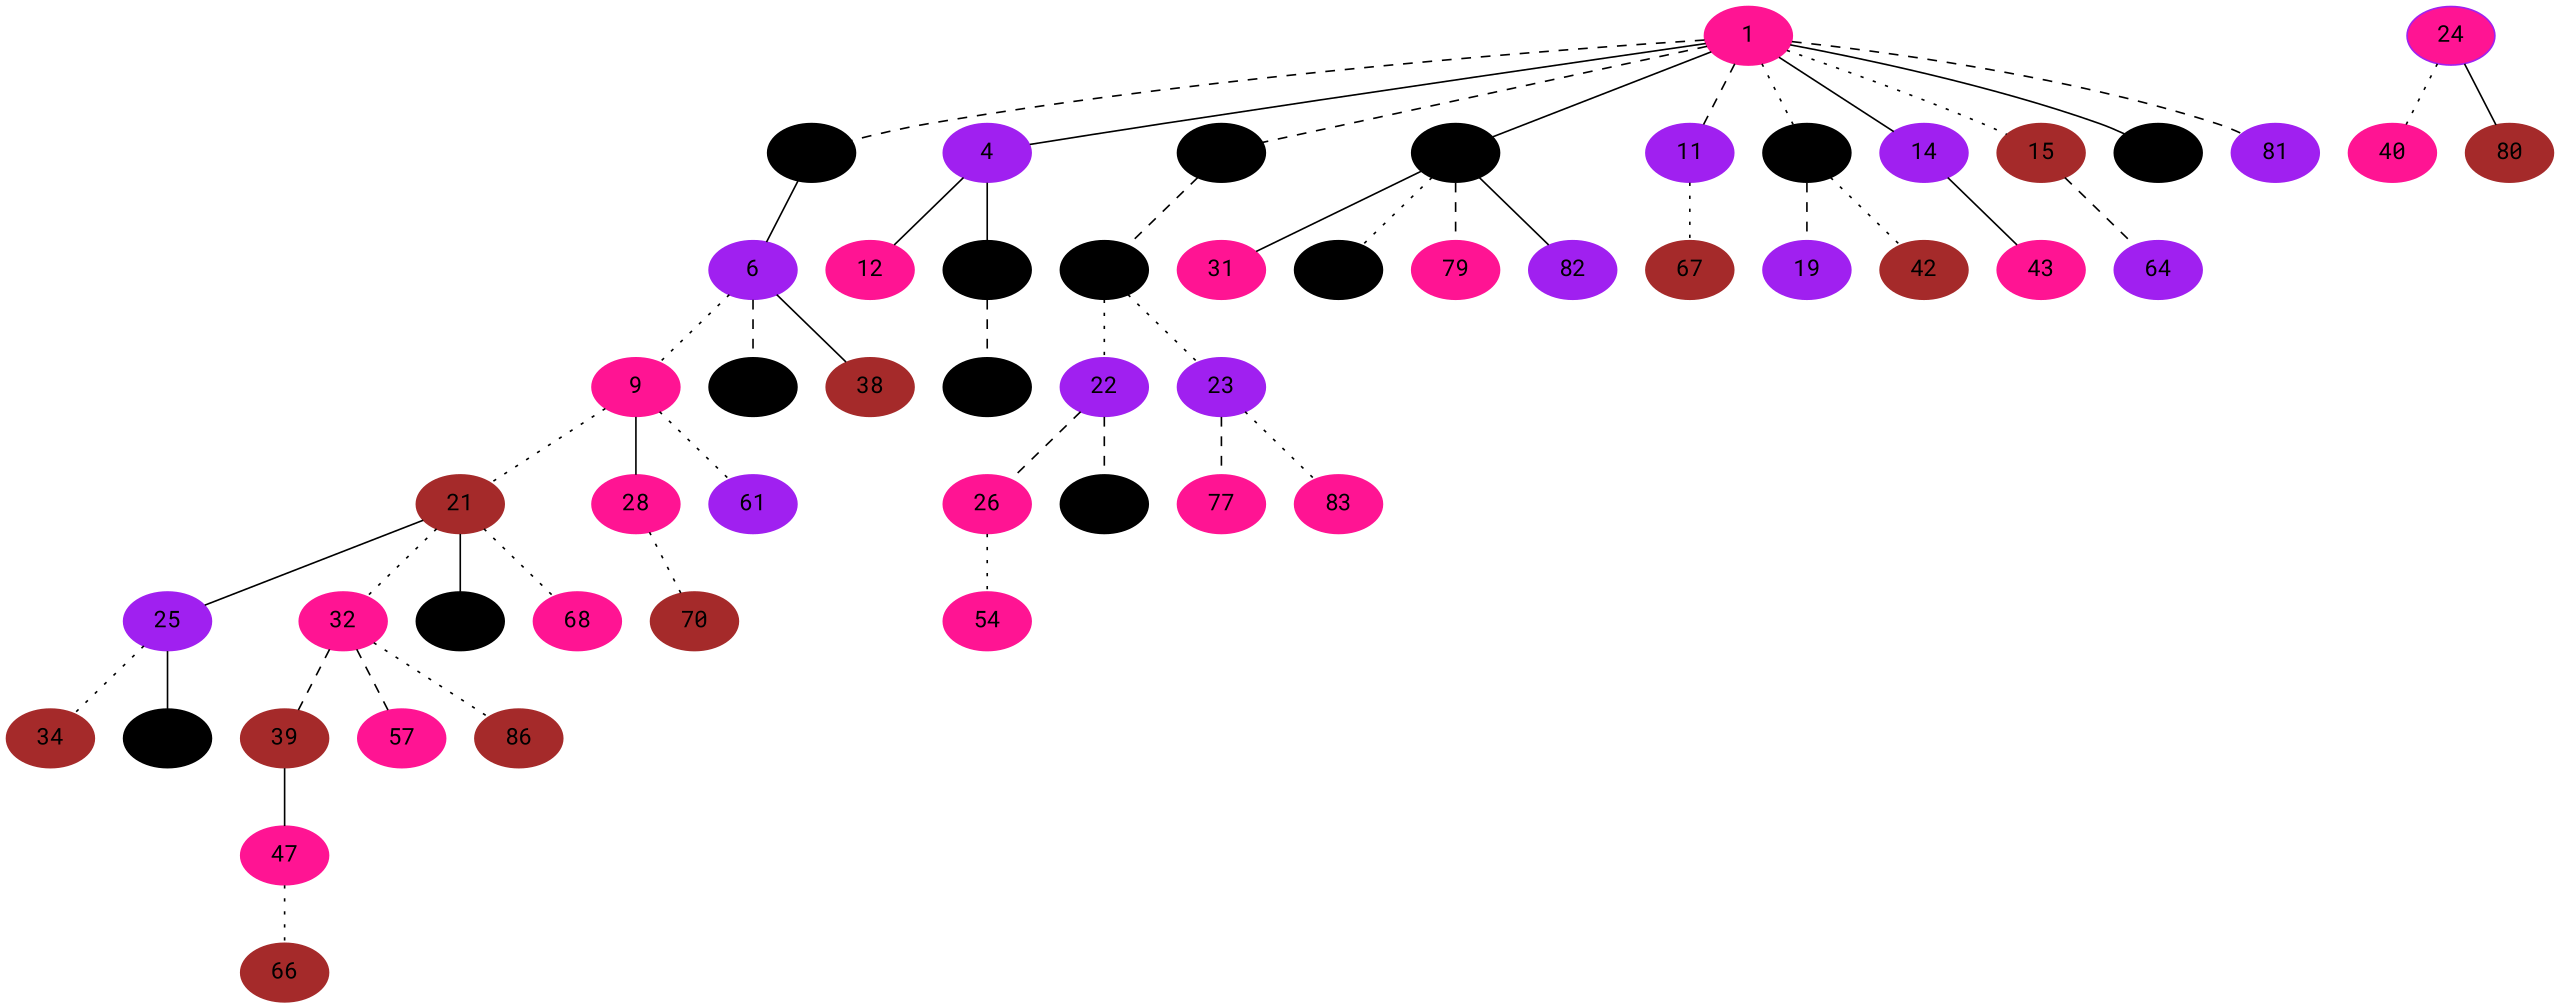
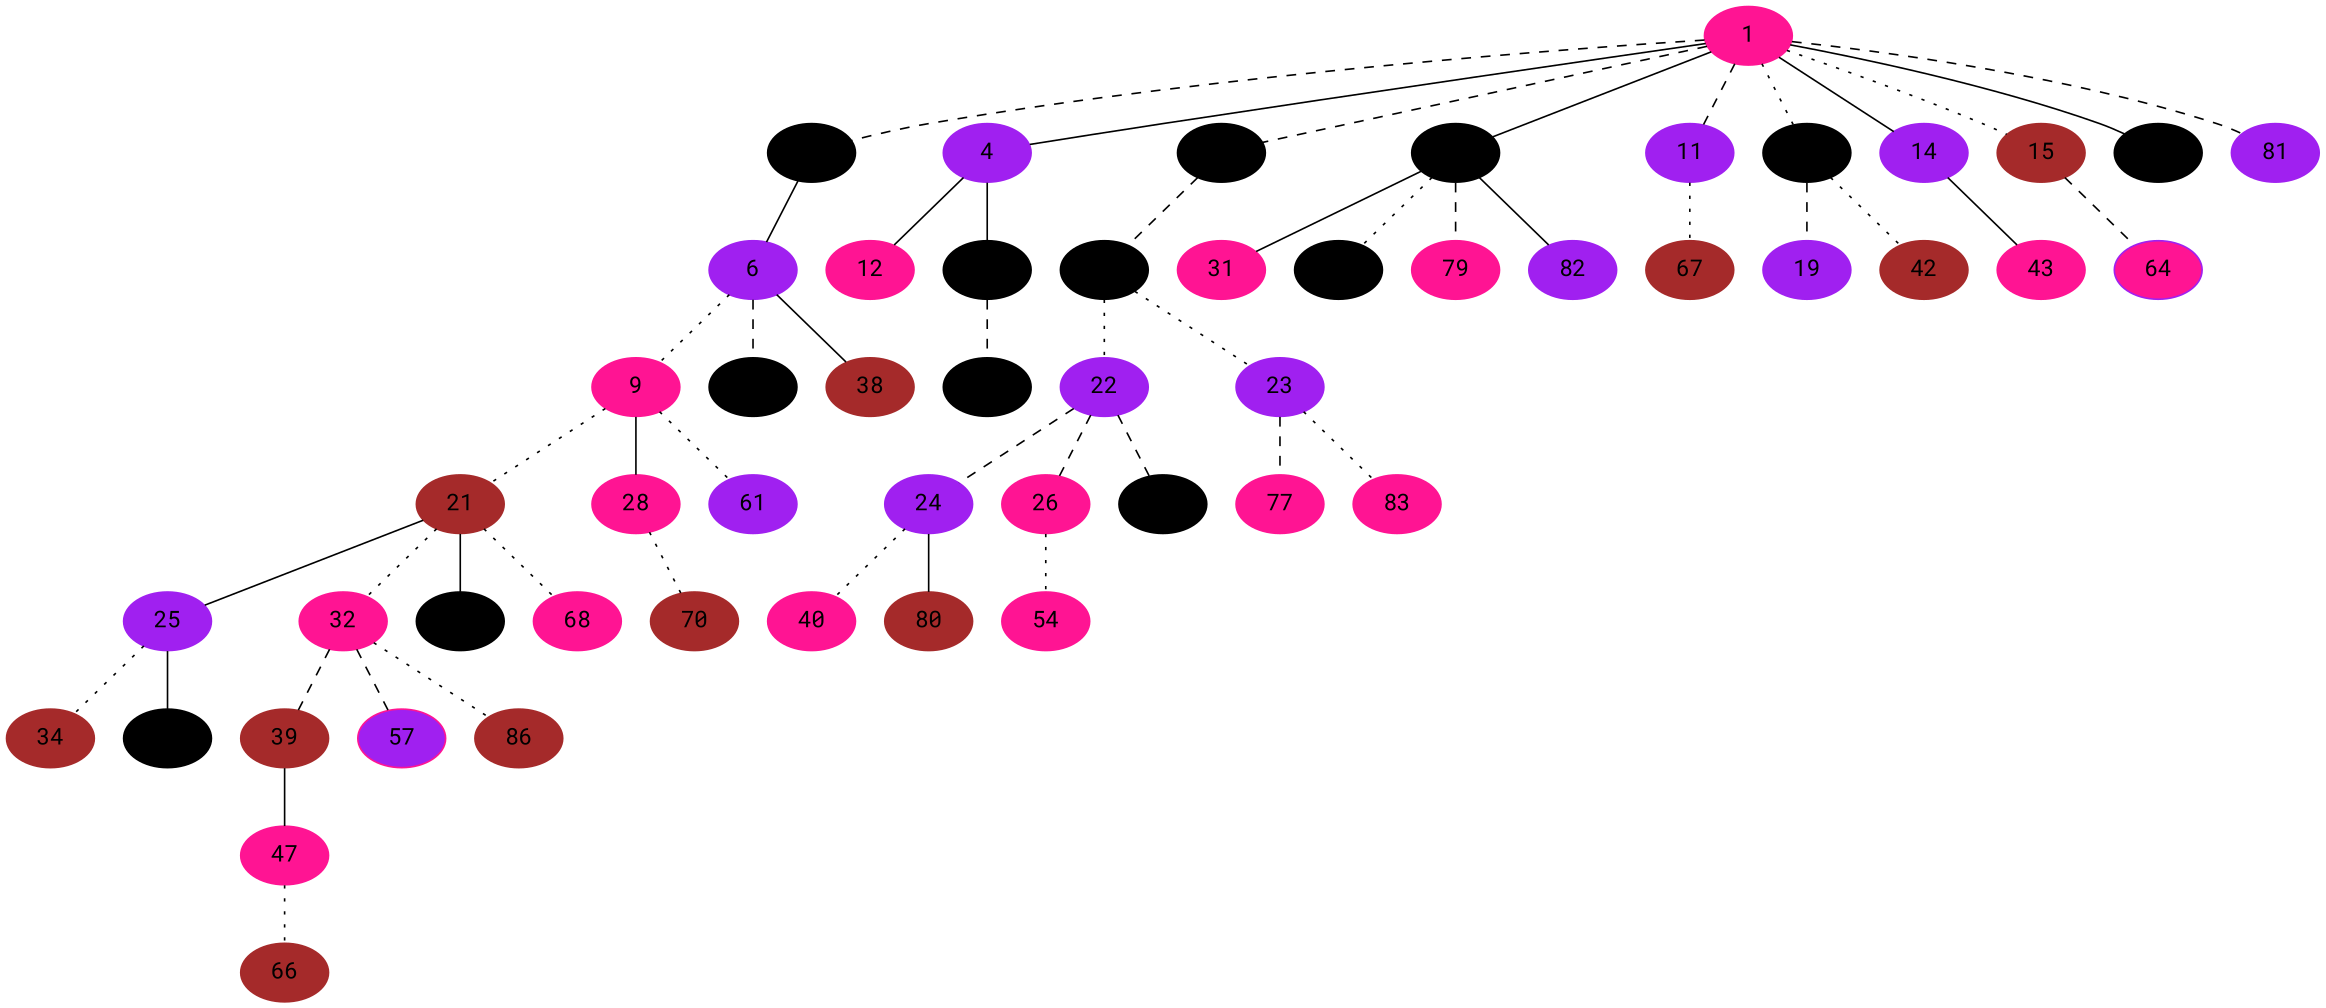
node "24": fillcolor deeppink -> purple
node "64": fillcolor purple -> deeppink
edge "22" -- "24": added
node "57": fillcolor deeppink -> purple
